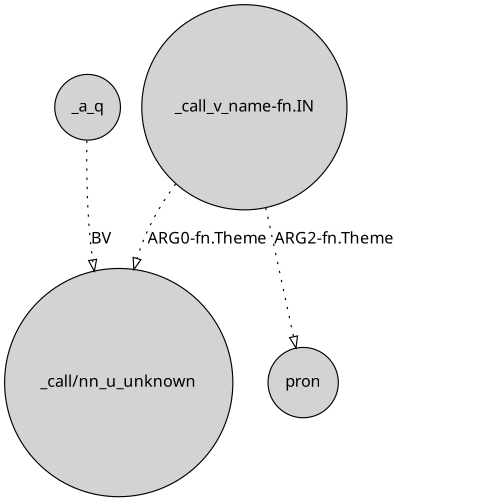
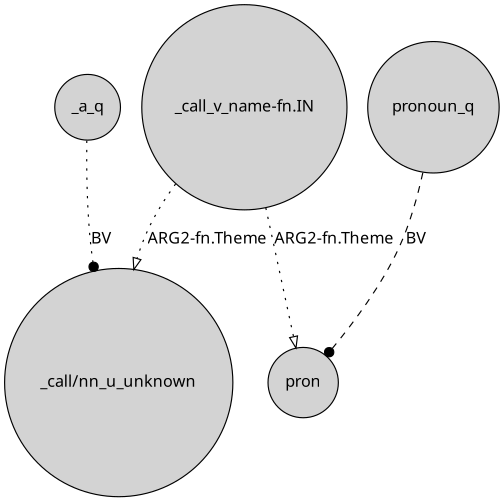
node "pronoun_q": added
edge "_a_q" -> "_call/nn_u_unknown": arrowhead onormal -> dot
edge "_call_v_name-fn.IN" -> "_call/nn_u_unknown": label "ARG0-fn.Theme" -> "ARG2-fn.Theme"
